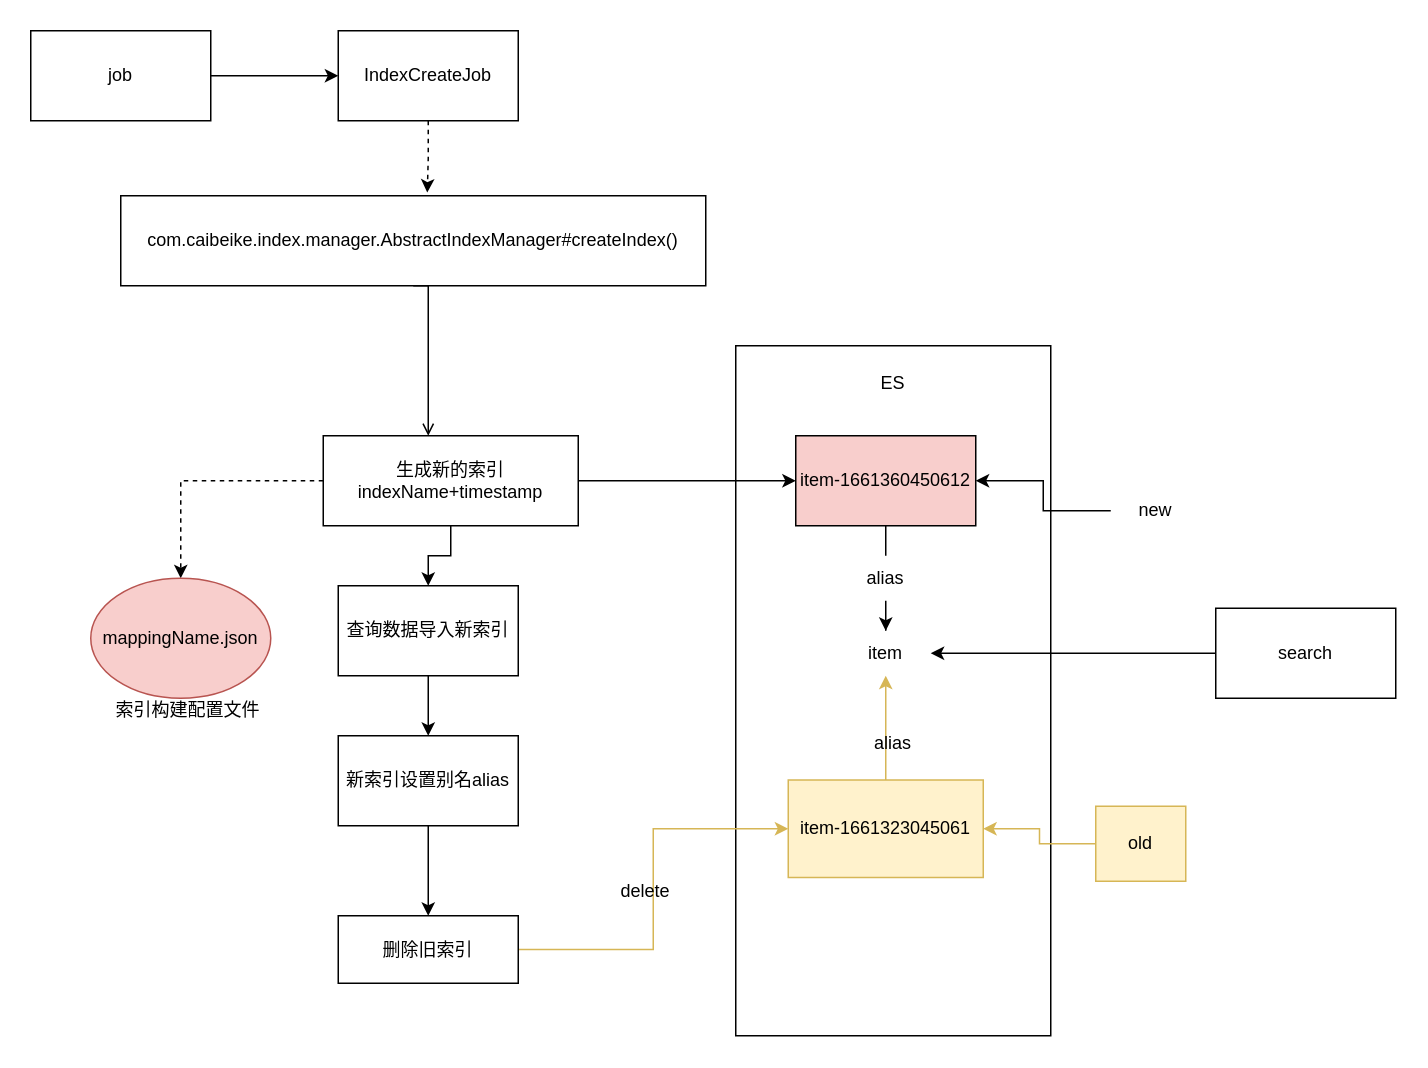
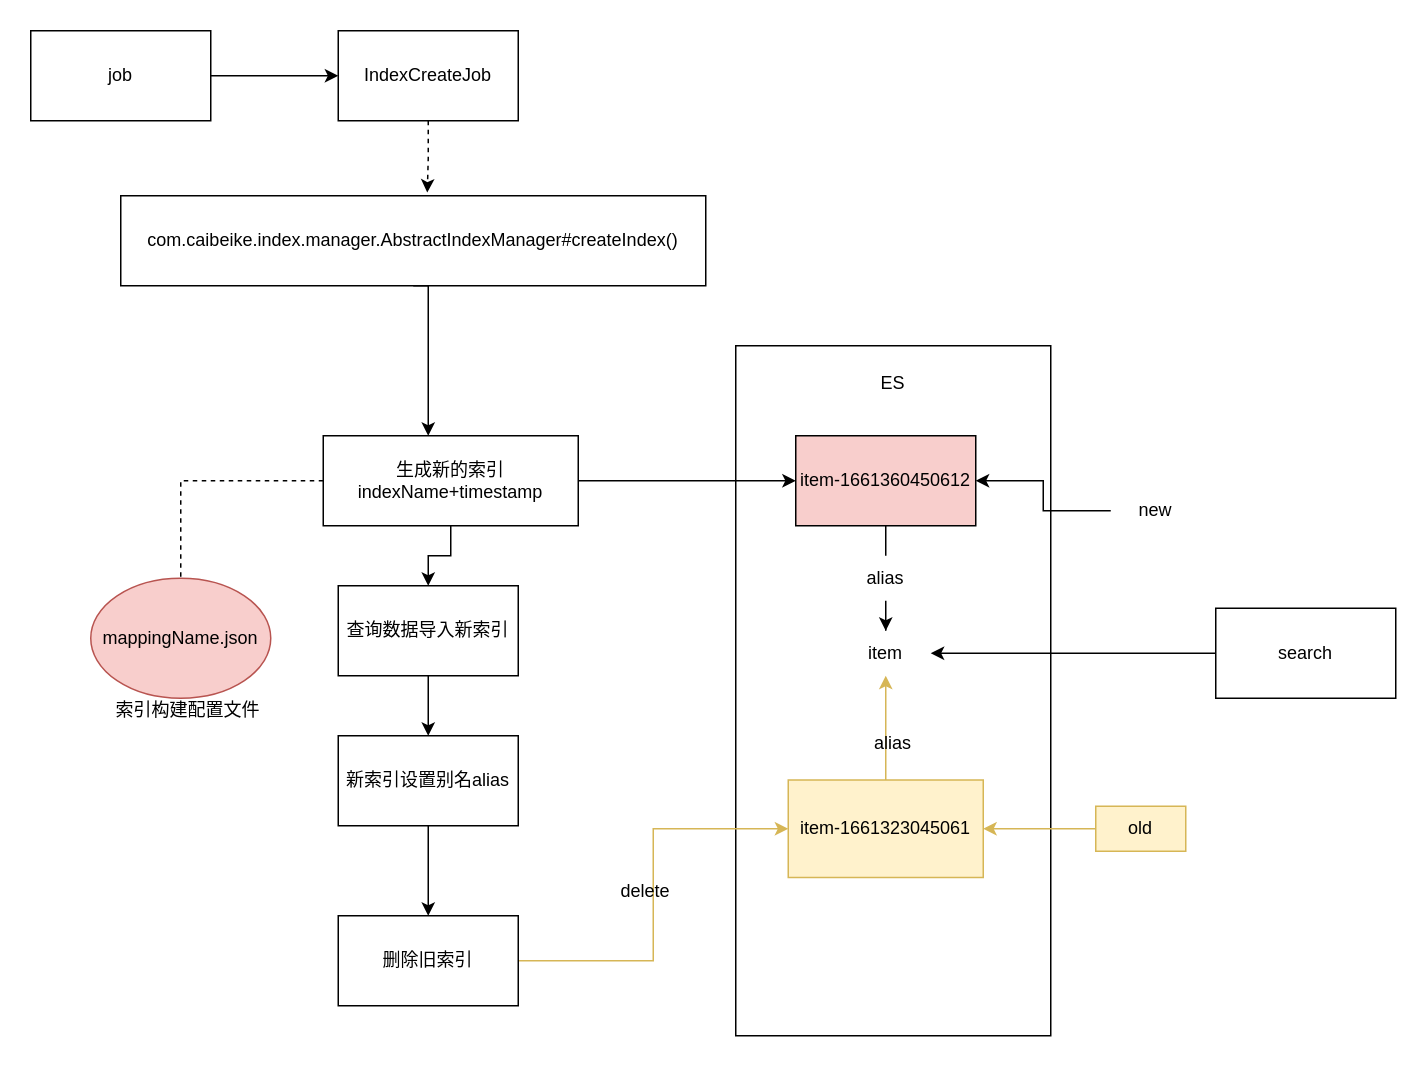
edge "com.caibeike.index.manager.AbstractIndexManager#createIndex()" -> "生成新的索引 indexName+timestamp": arrowhead open -> classic
edge "生成新的索引 indexName+timestamp" -> "mappingName.json": arrowhead classic -> none
node "old": size 90x75 -> 90x45
node "删除旧索引": size 180x68 -> 180x90
